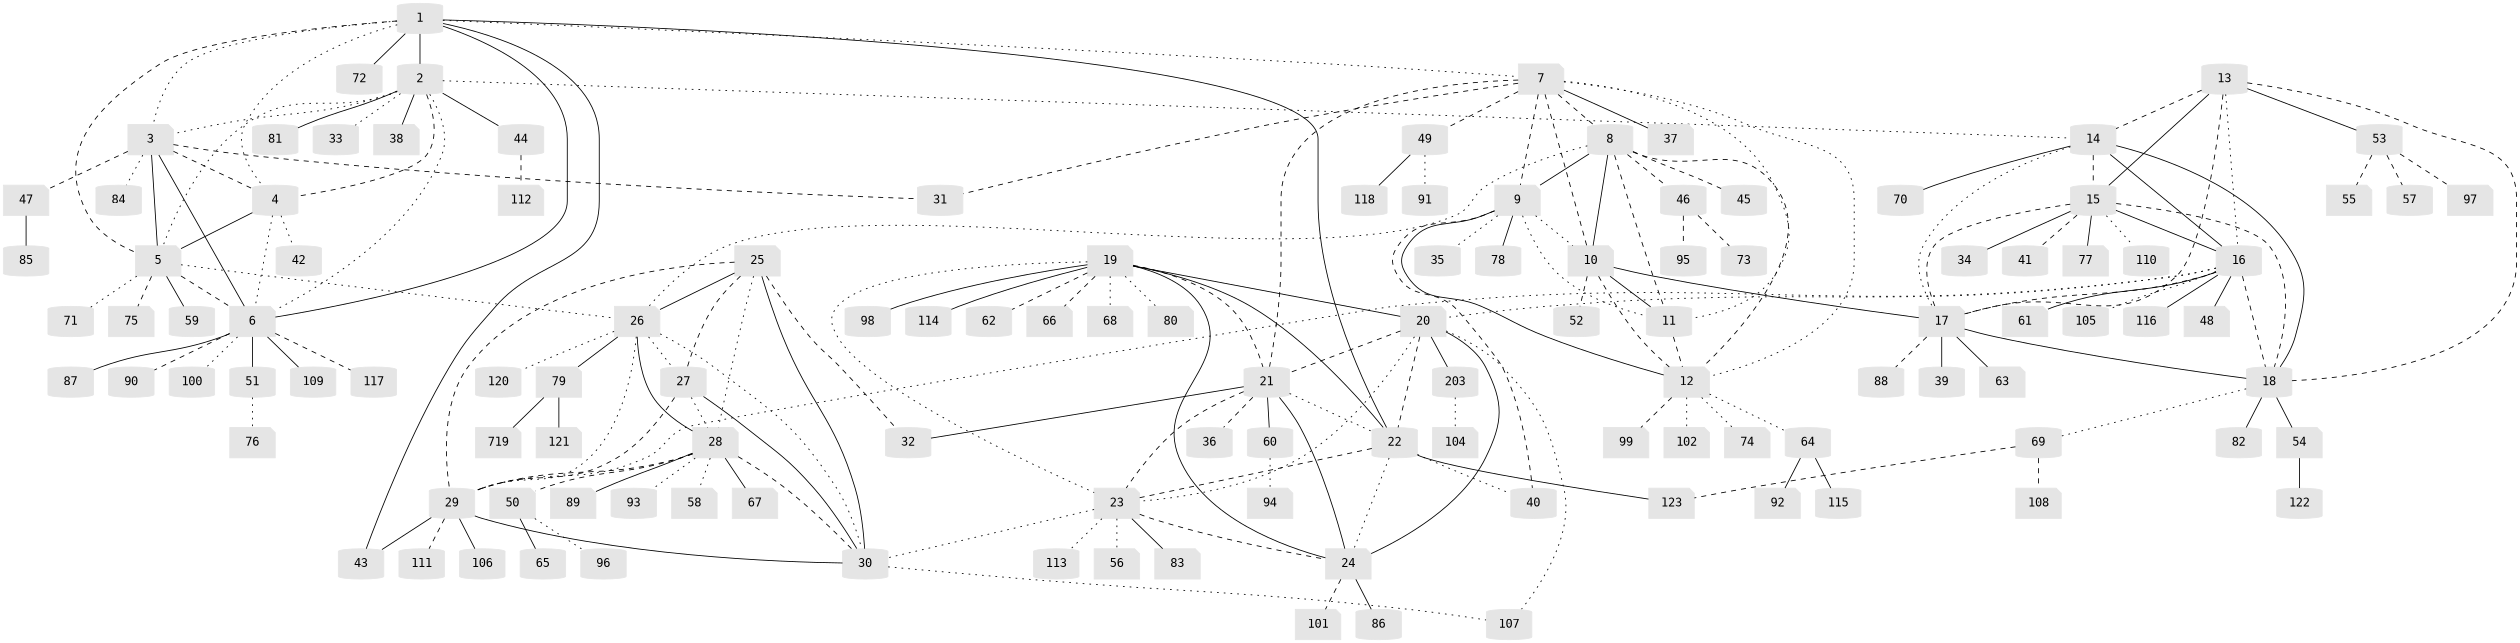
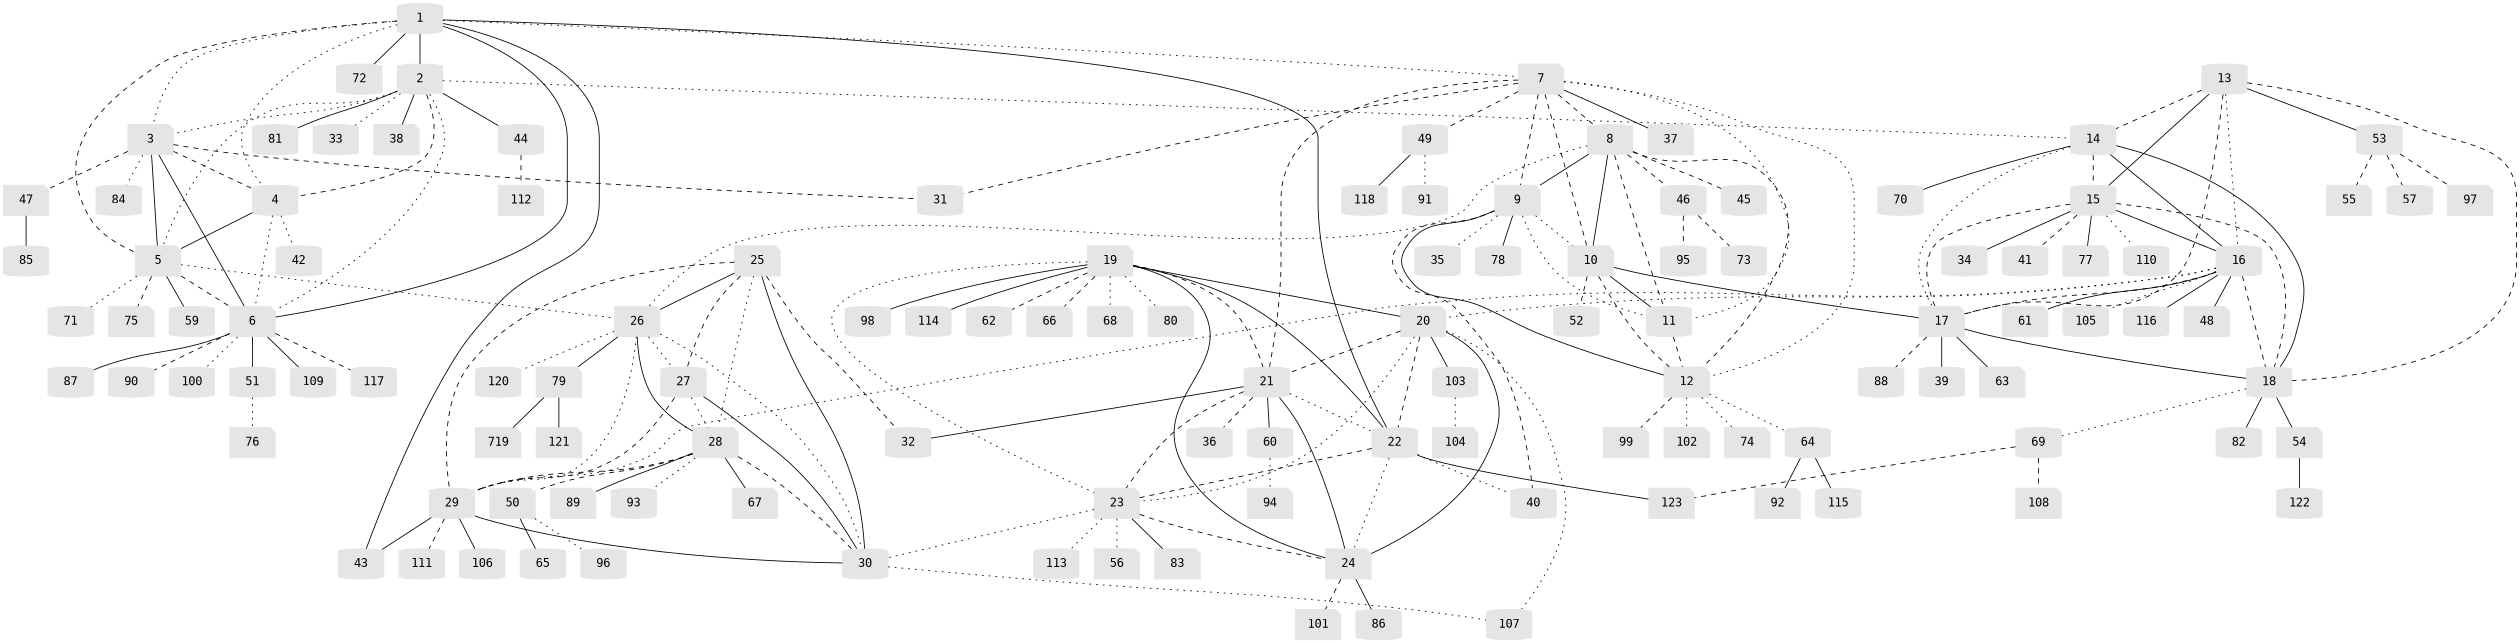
node "203": label "203" -> "103"
node "58": removed
